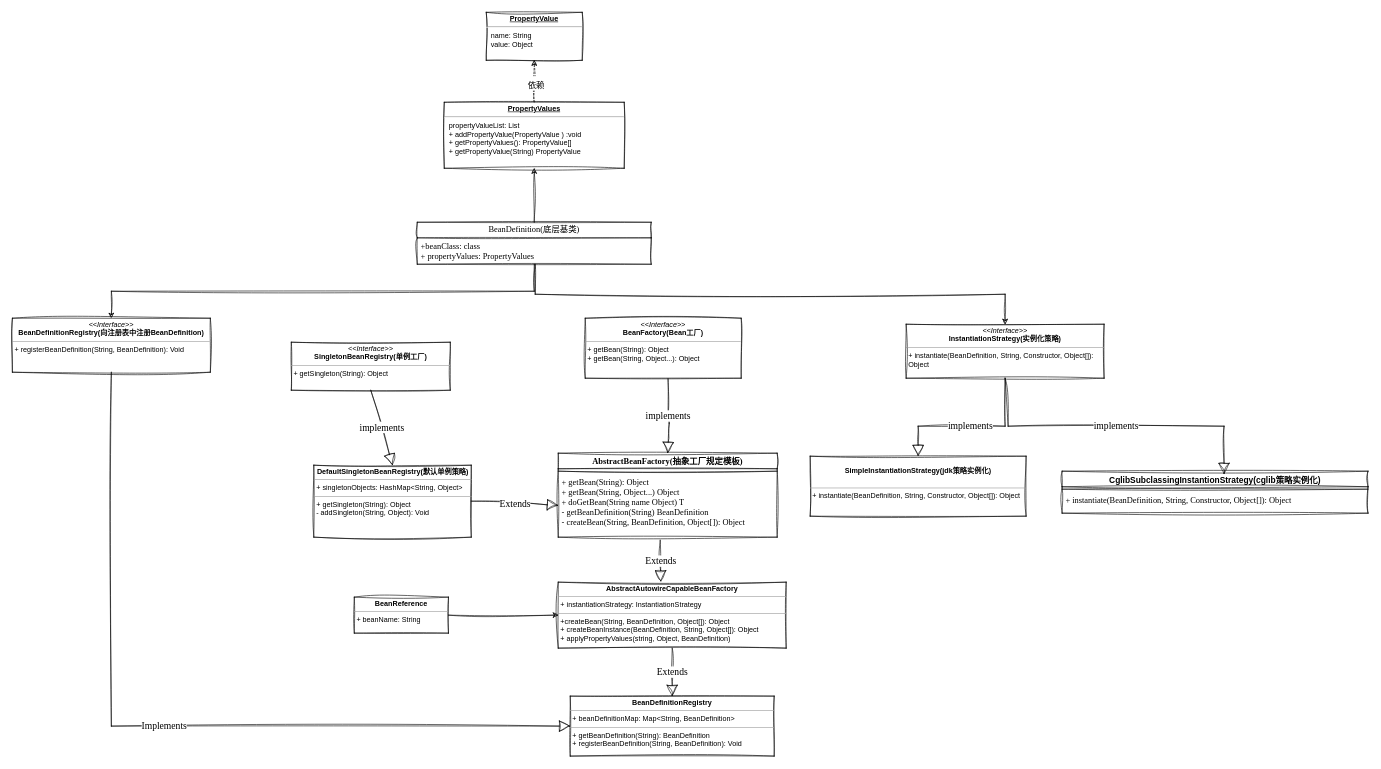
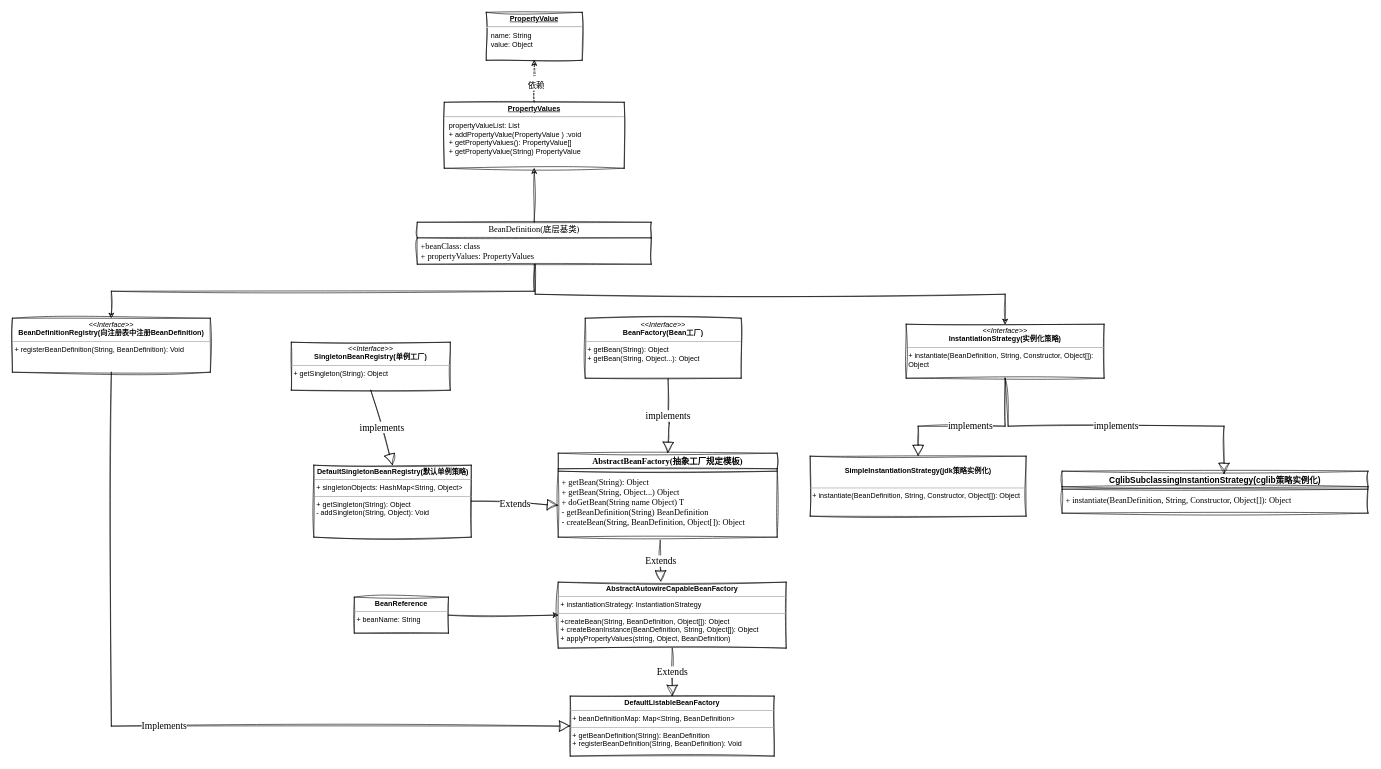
node "BeanDefinitionRegistry + beanDefinitionMap: Map<String, BeanDefinition> + getBeanDefinition(String): BeanDefinition + registerBeanDefinition(String, BeanDefinition): Void": label "BeanDefinitionRegistry + beanDefinitionMap: Map<String, BeanDefinition> + getBeanDefinition(String): BeanDefinition + registerBeanDefinition(String, BeanDefinition): Void" -> "DefaultListableBeanFactory + beanDefinitionMap: Map<String, BeanDefinition> + getBeanDefinition(String): BeanDefinition + registerBeanDefinition(String, BeanDefinition): Void"
